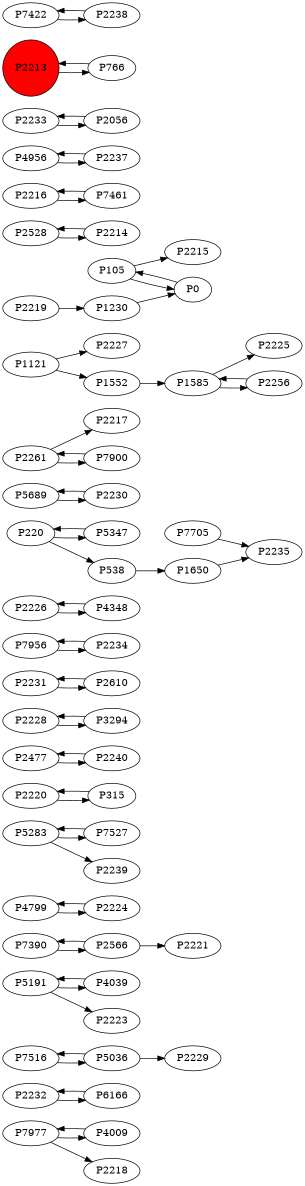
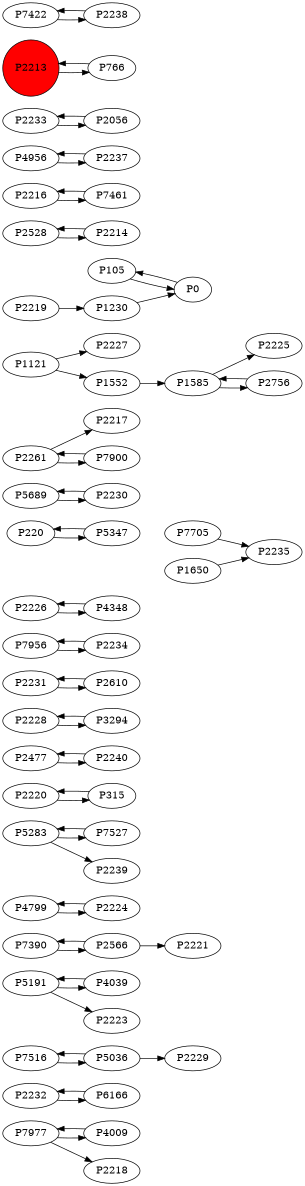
node "P2215": removed
node "P2256": label "P2256" -> "P2756"
node "P538": removed
